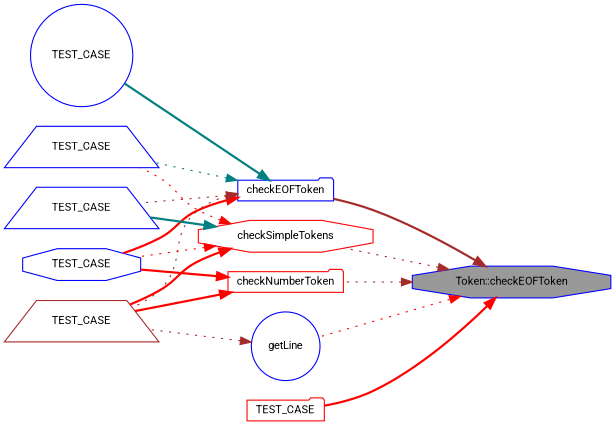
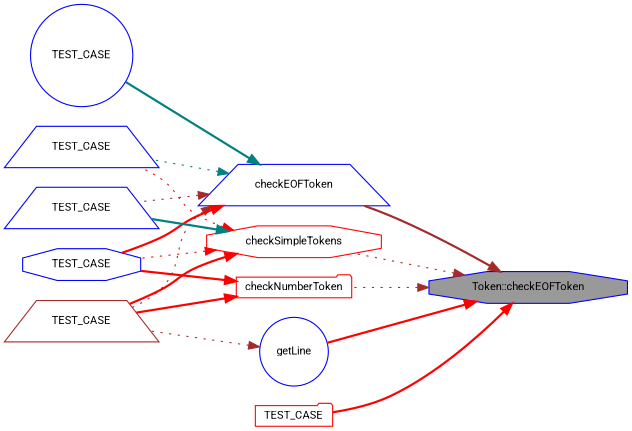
node "checkEOFToken": shape folder -> trapezium
edge "getLine" -> "Token::checkEOFToken": style dotted -> bold
